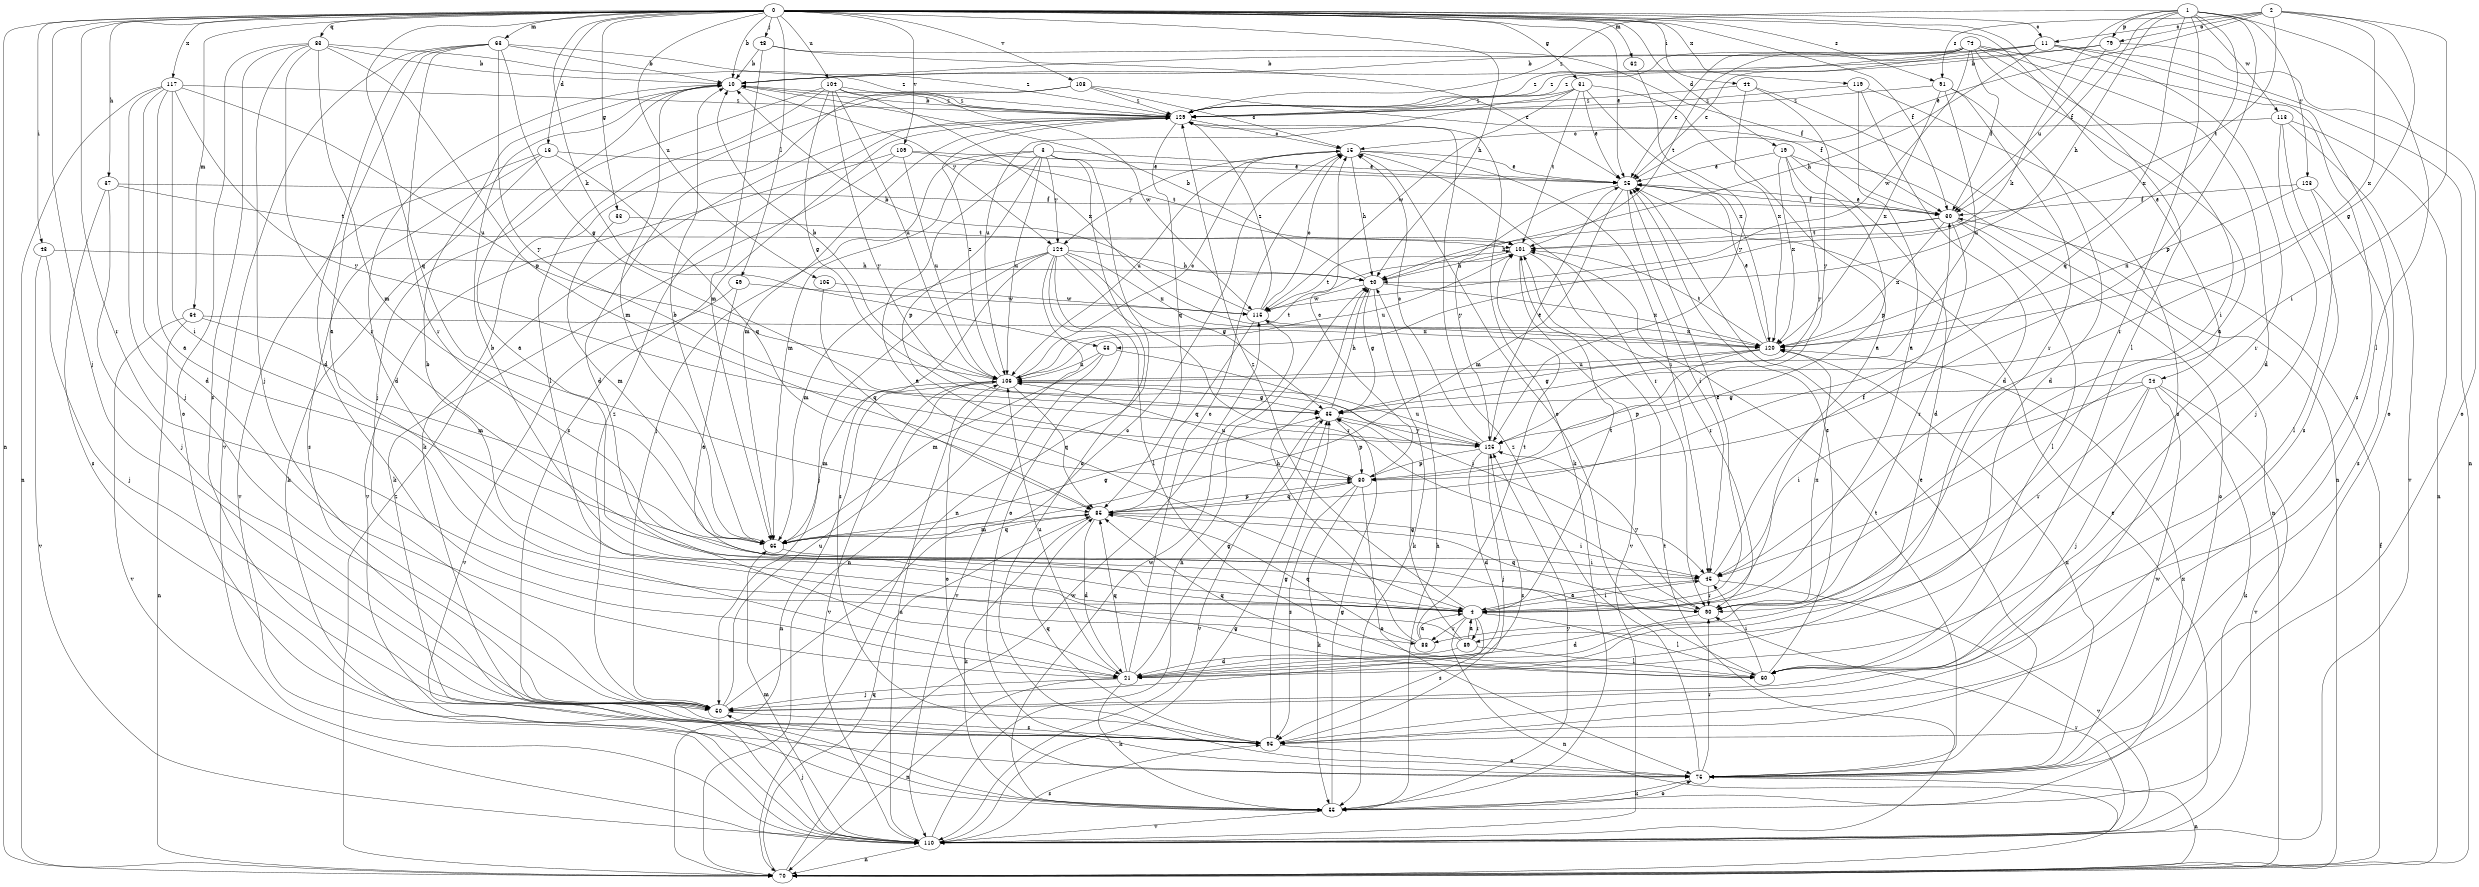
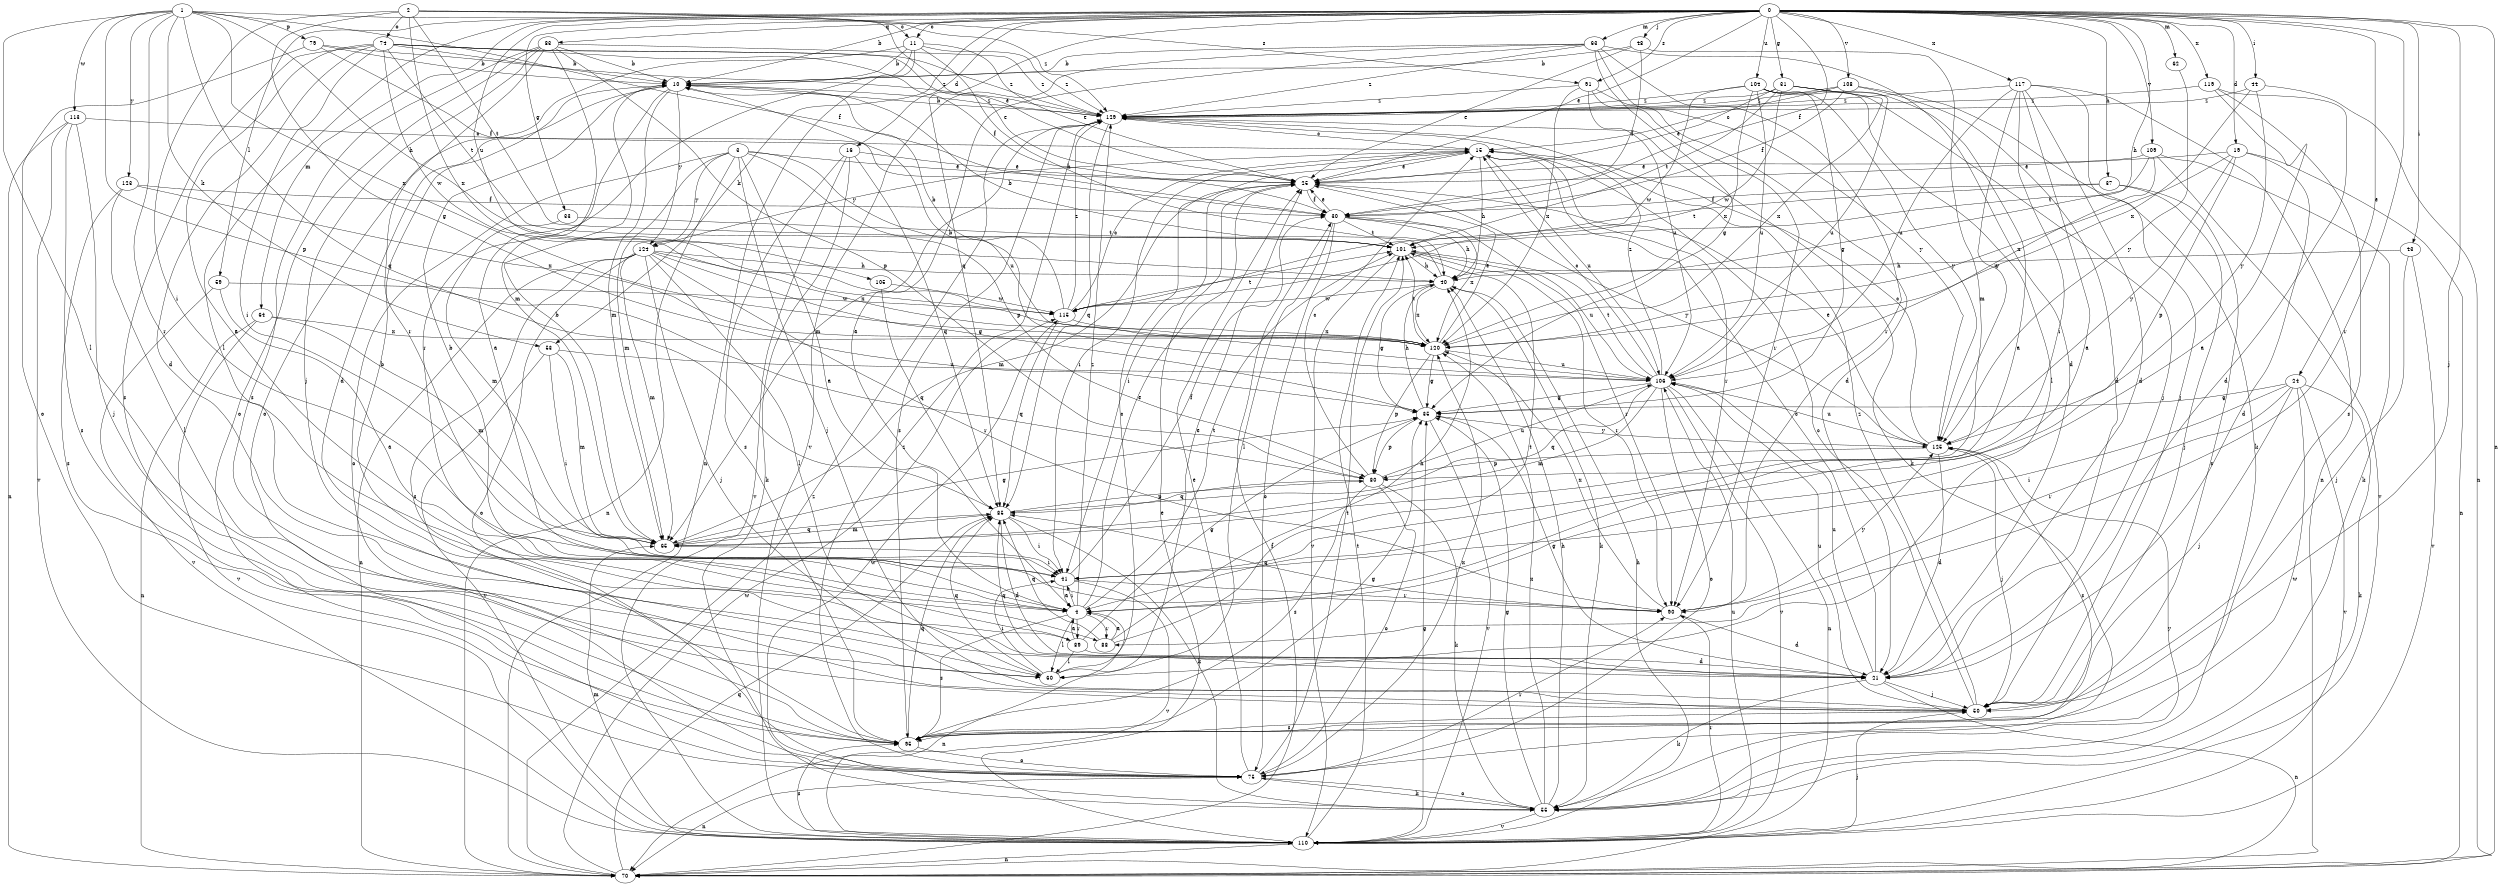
edge "2" -> "79": now "2" -> "74"
edge "79" -> "30": label "u" -> "f"
node "45": label "45" -> "41"
